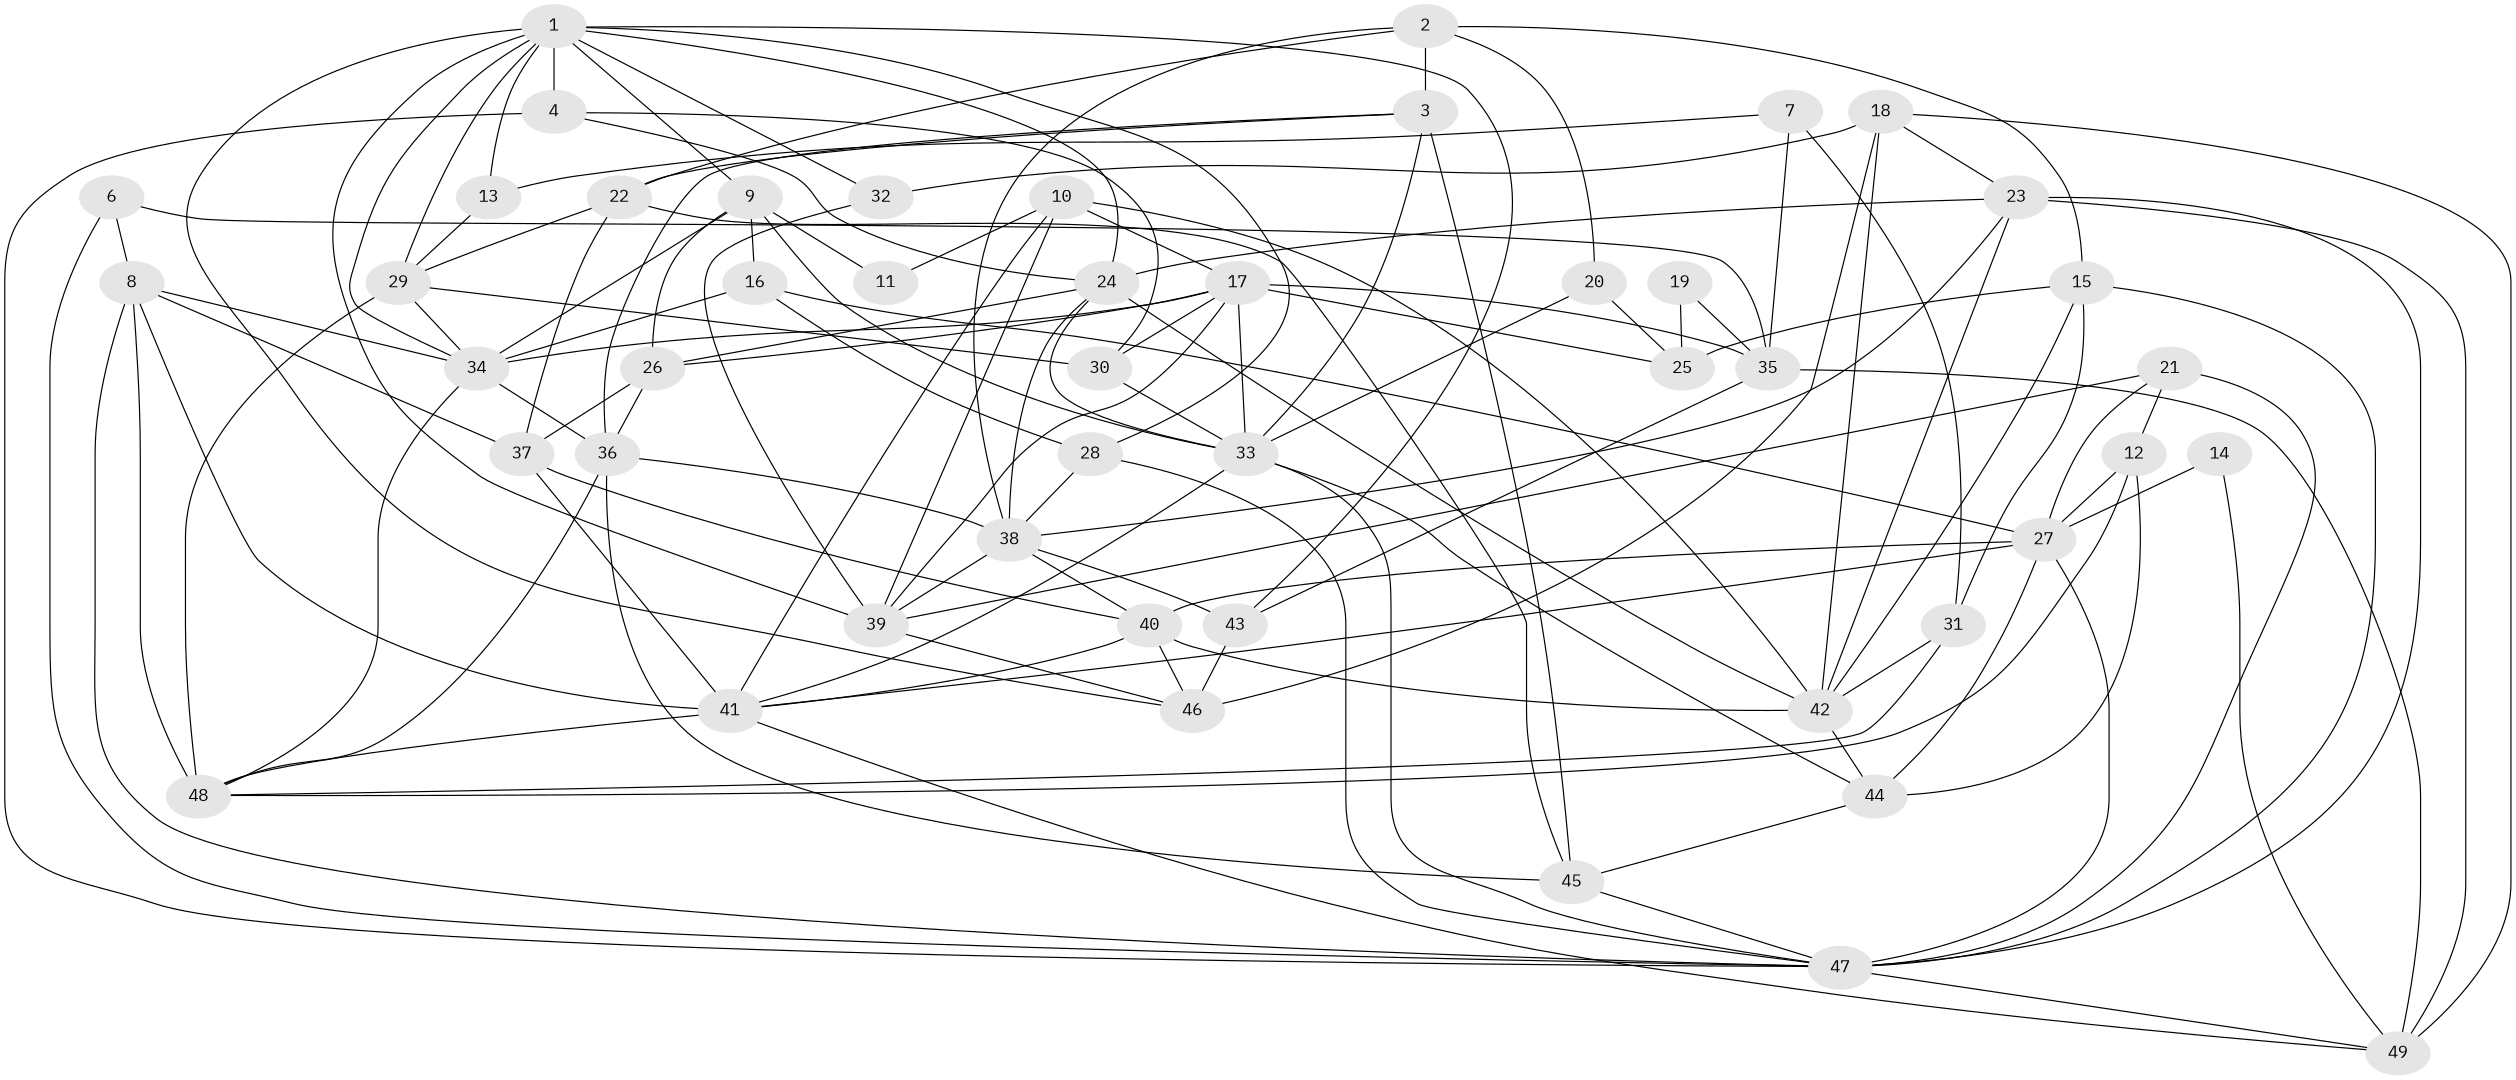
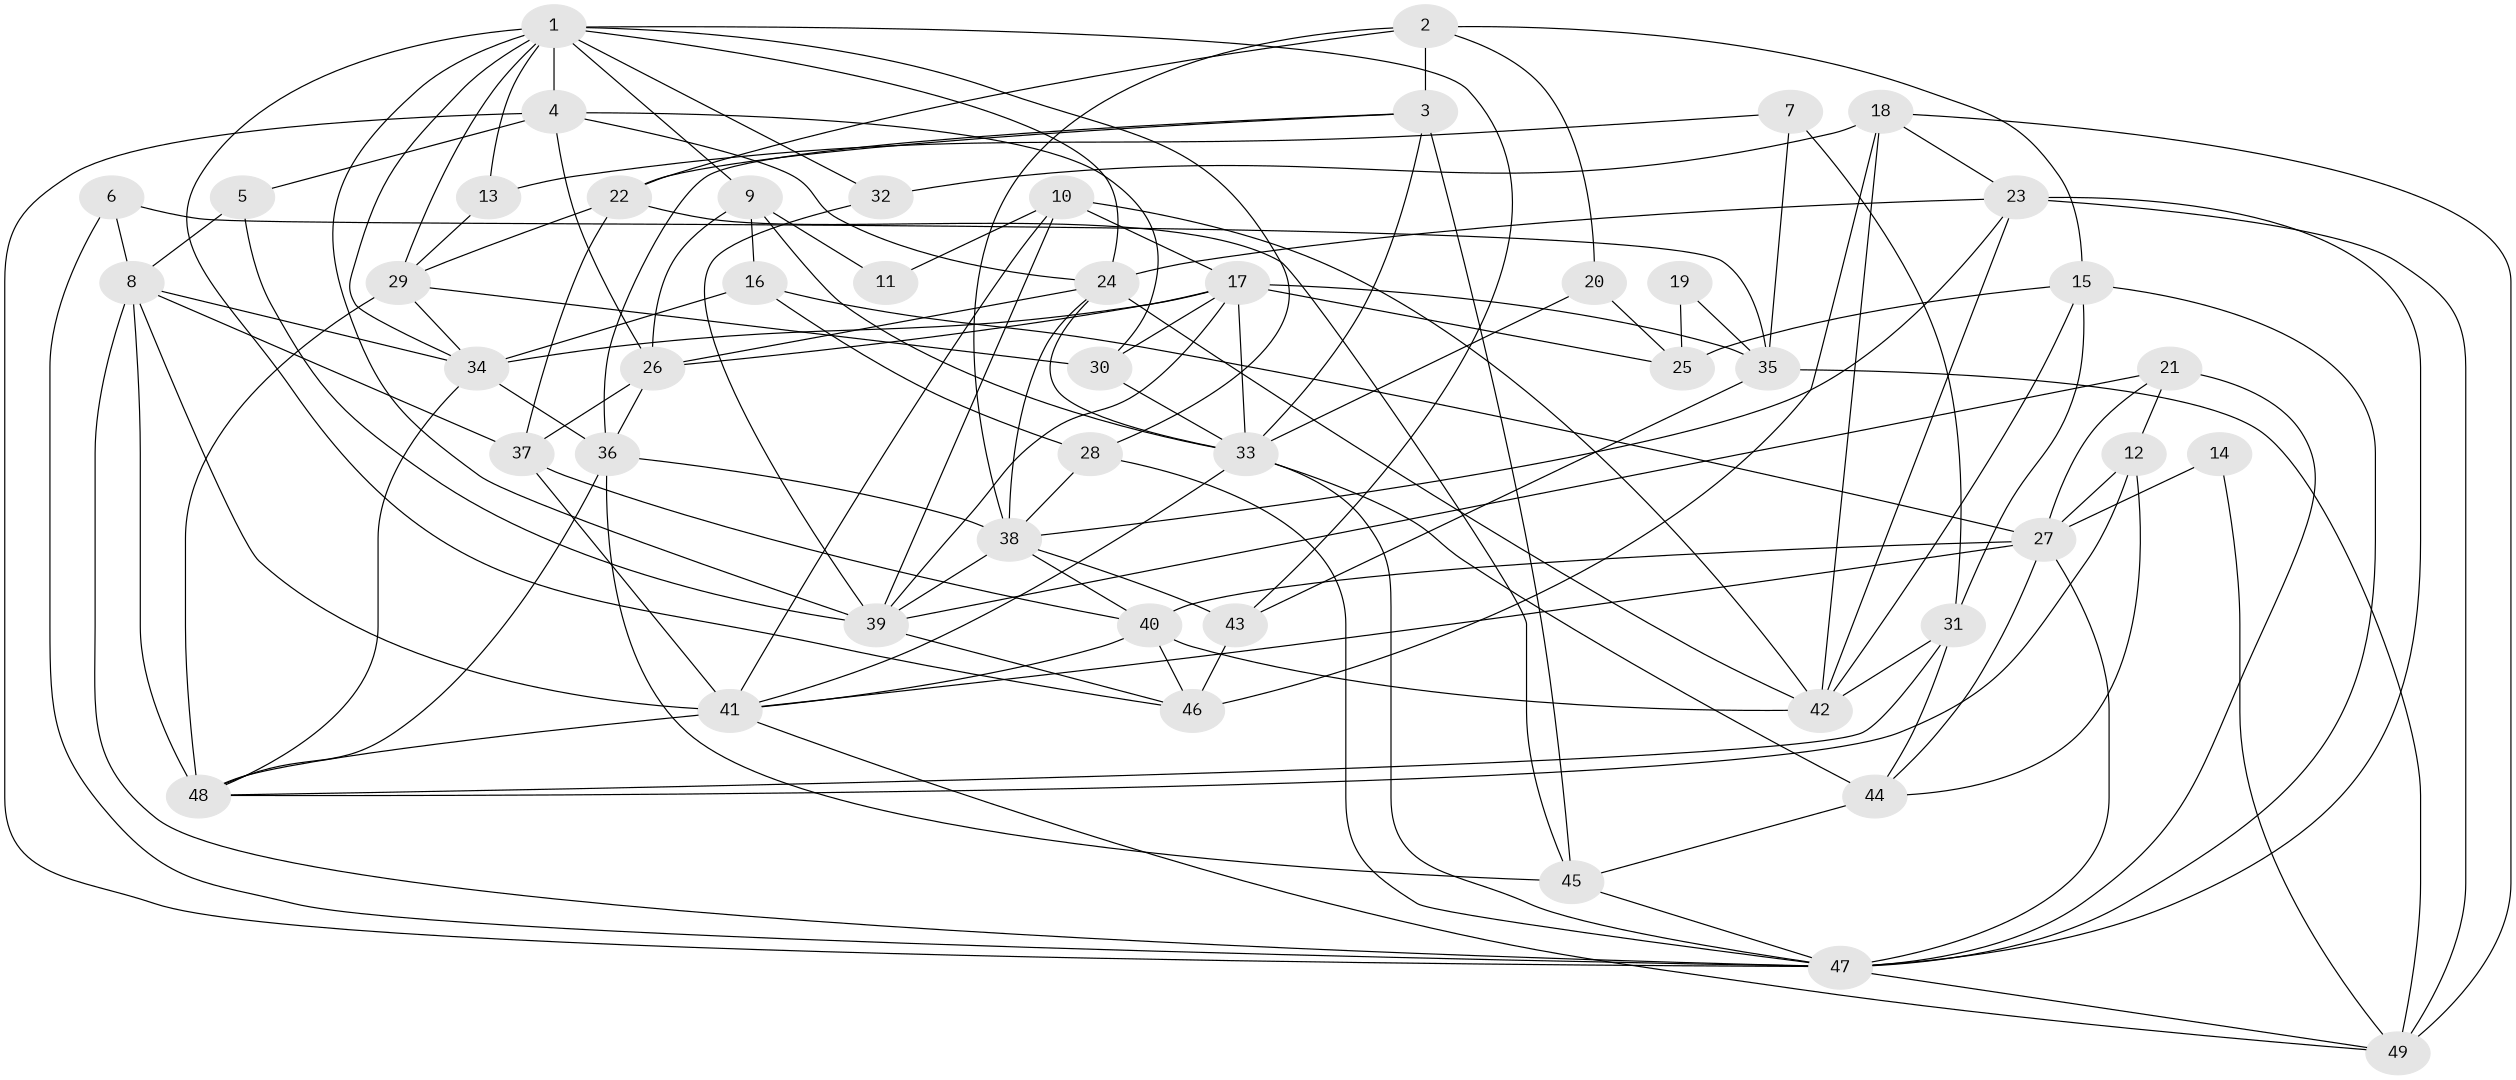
node "5": added
edge "4" -- "26": added
edge "9" -- "34": removed
edge "42" -- "44": now "31" -- "44"
